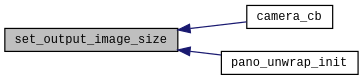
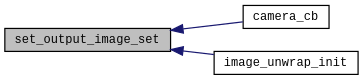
node "set_output_image_size": label "set_output_image_size" -> "set_output_image_set"
node "pano_unwrap_init": label "pano_unwrap_init" -> "image_unwrap_init"
